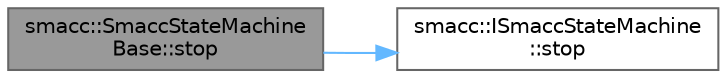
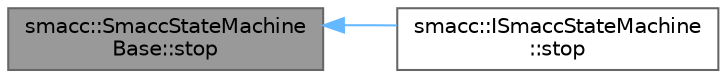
edge "smacc::SmaccStateMachine Base::stop" -> "smacc::ISmaccStateMachine ::stop": reversed
